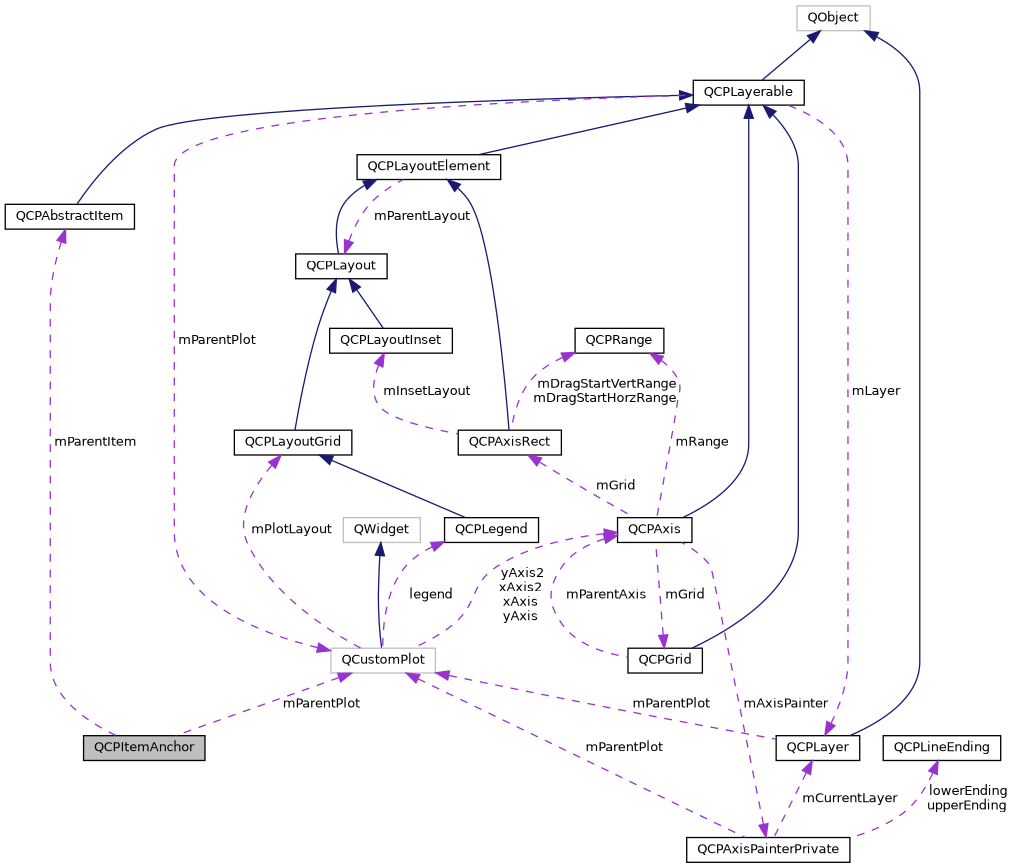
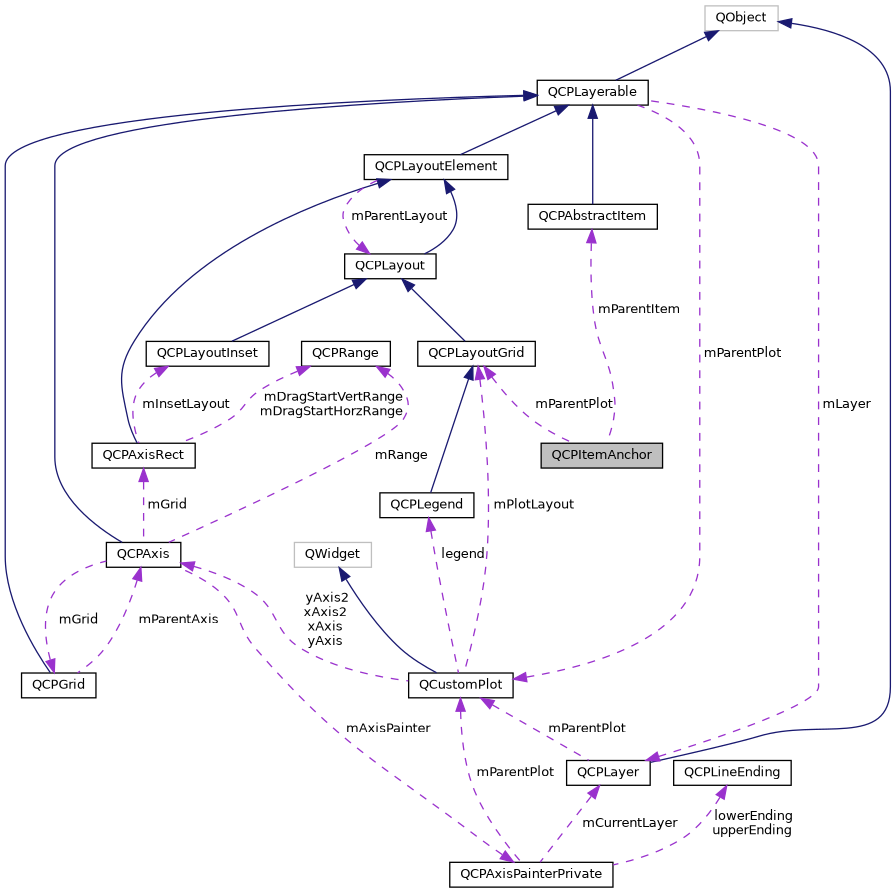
node "QCustomPlot": color grey75 -> black
edge "QCPItemAnchor" -> "QCustomPlot": now "QCPItemAnchor" -> "QCPLayoutGrid"
